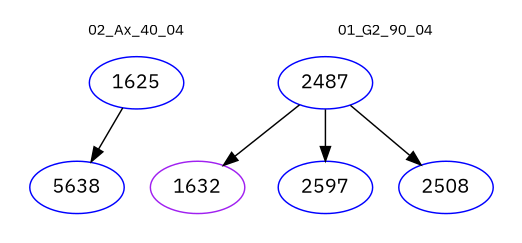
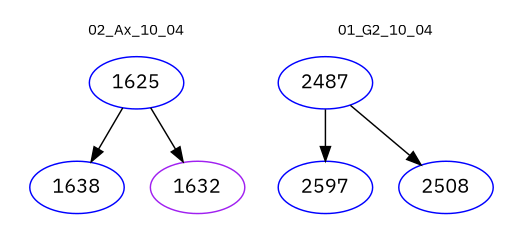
cluster "02_Ax_40_04": label "02_Ax_40_04" -> "02_Ax_10_04"
cluster "01_G2_90_04": label "01_G2_90_04" -> "01_G2_10_04"
edge "2487" -> "1632": now "1625" -> "1632"
node "5638": label "5638" -> "1638"
